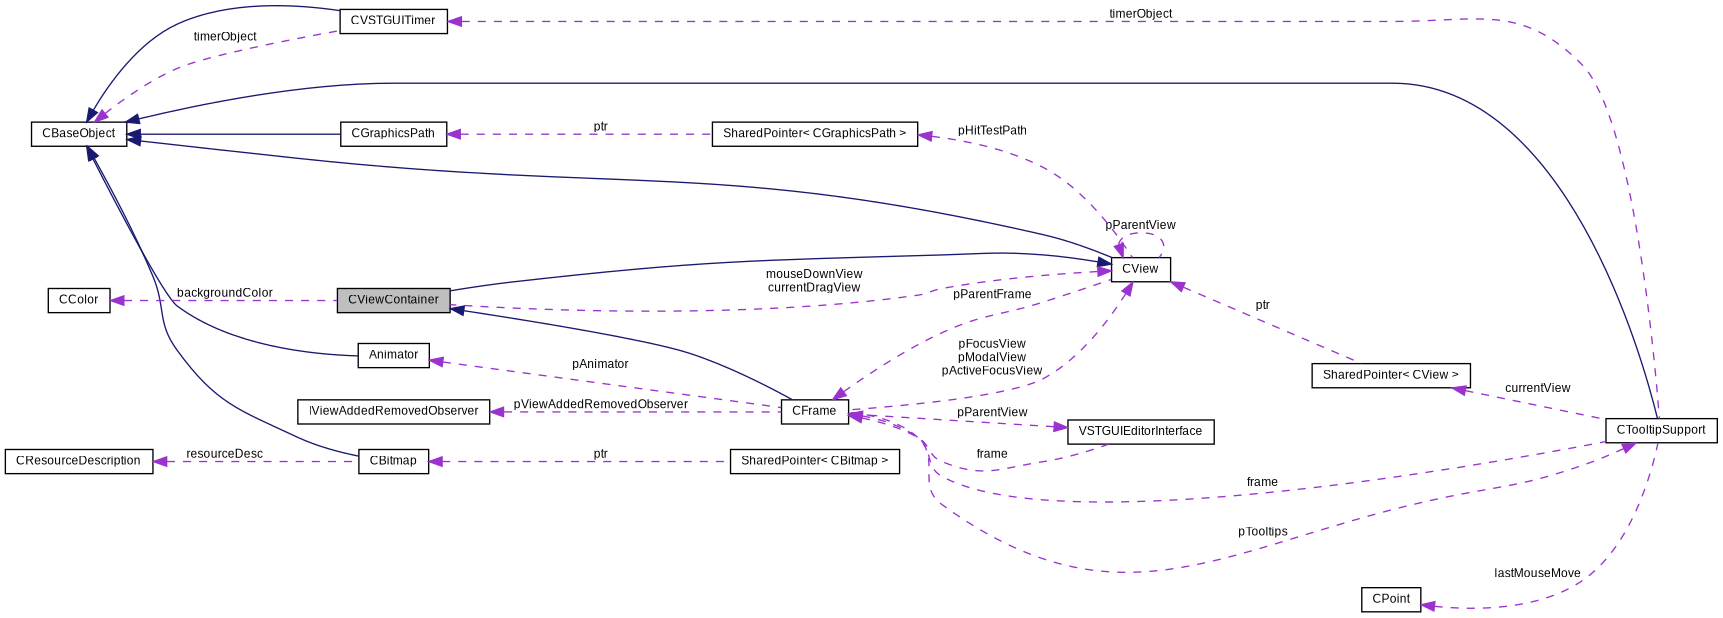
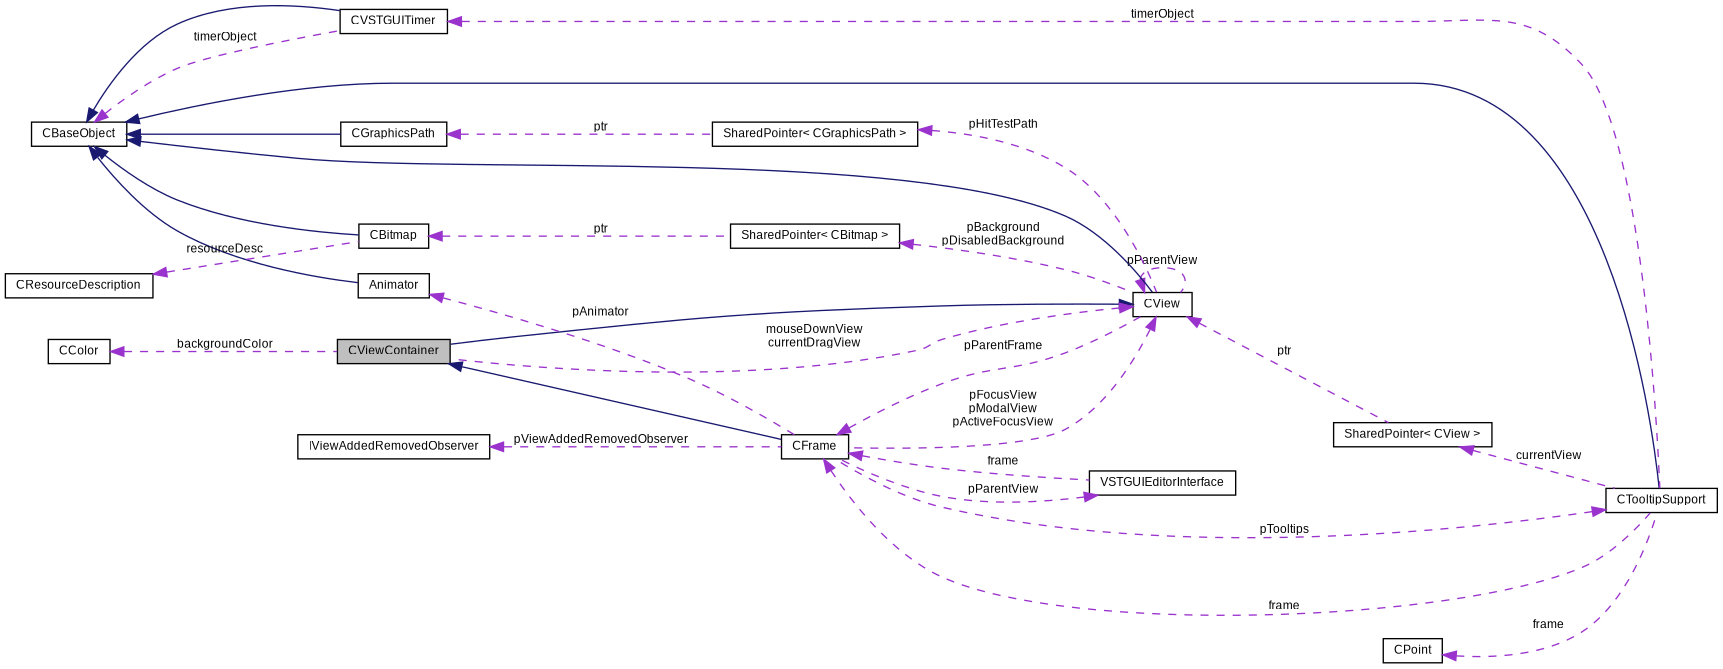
edge "CView" -> "SharedPointer< CBitmap >": added, label "pBackground pDisabledBackground"
edge "CTooltipSupport" -> "CPoint": label "lastMouseMove" -> "frame"
